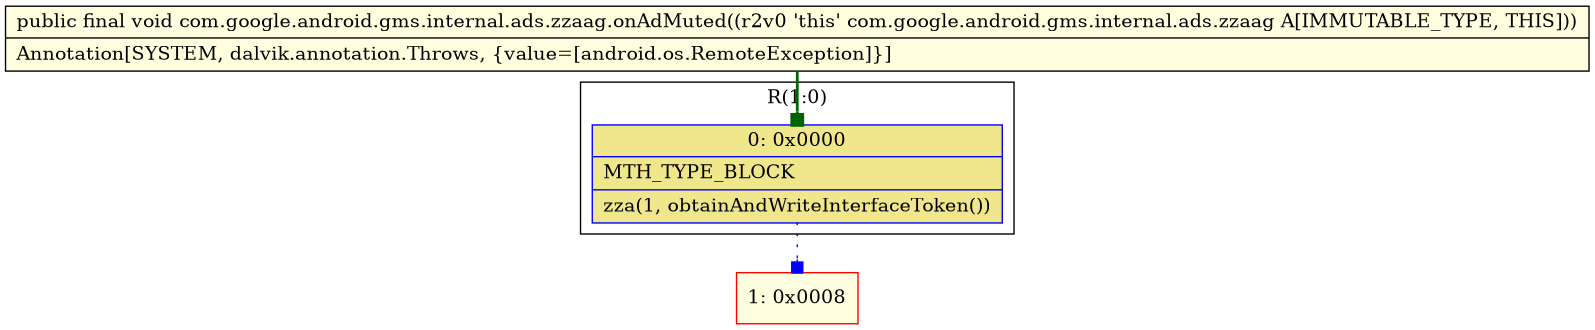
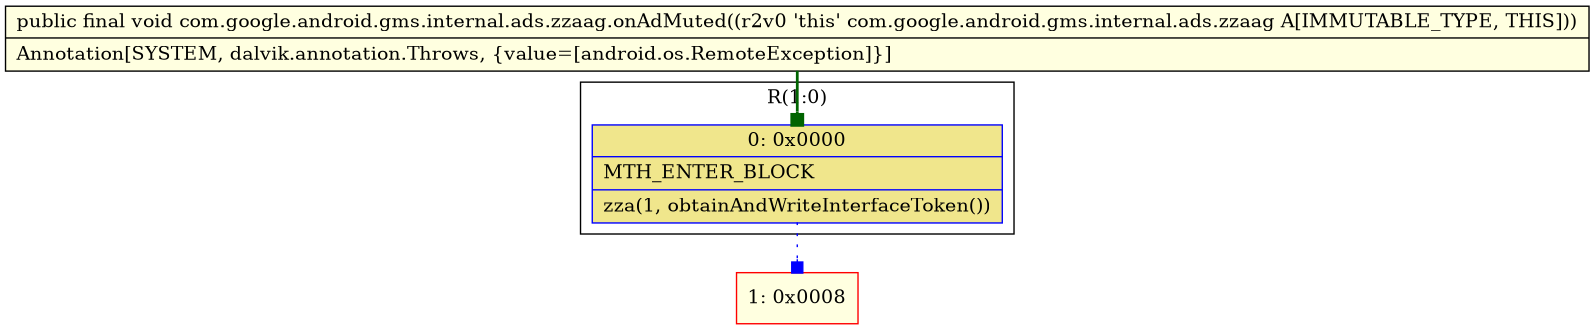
node "0: 0x0000": text "MTH_TYPE_BLOCK" -> "MTH_ENTER_BLOCK"
